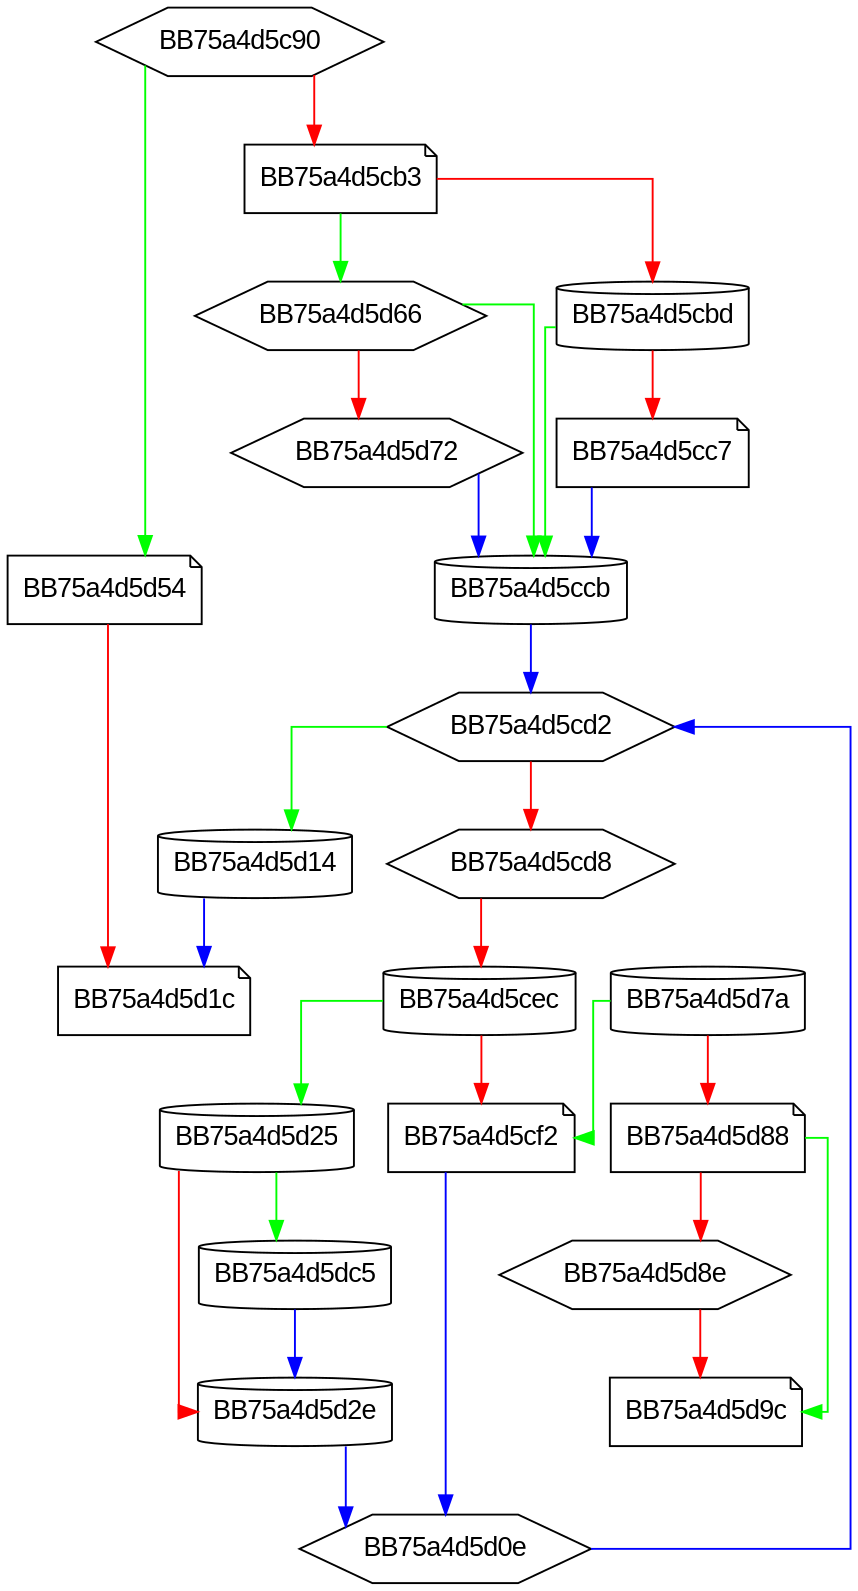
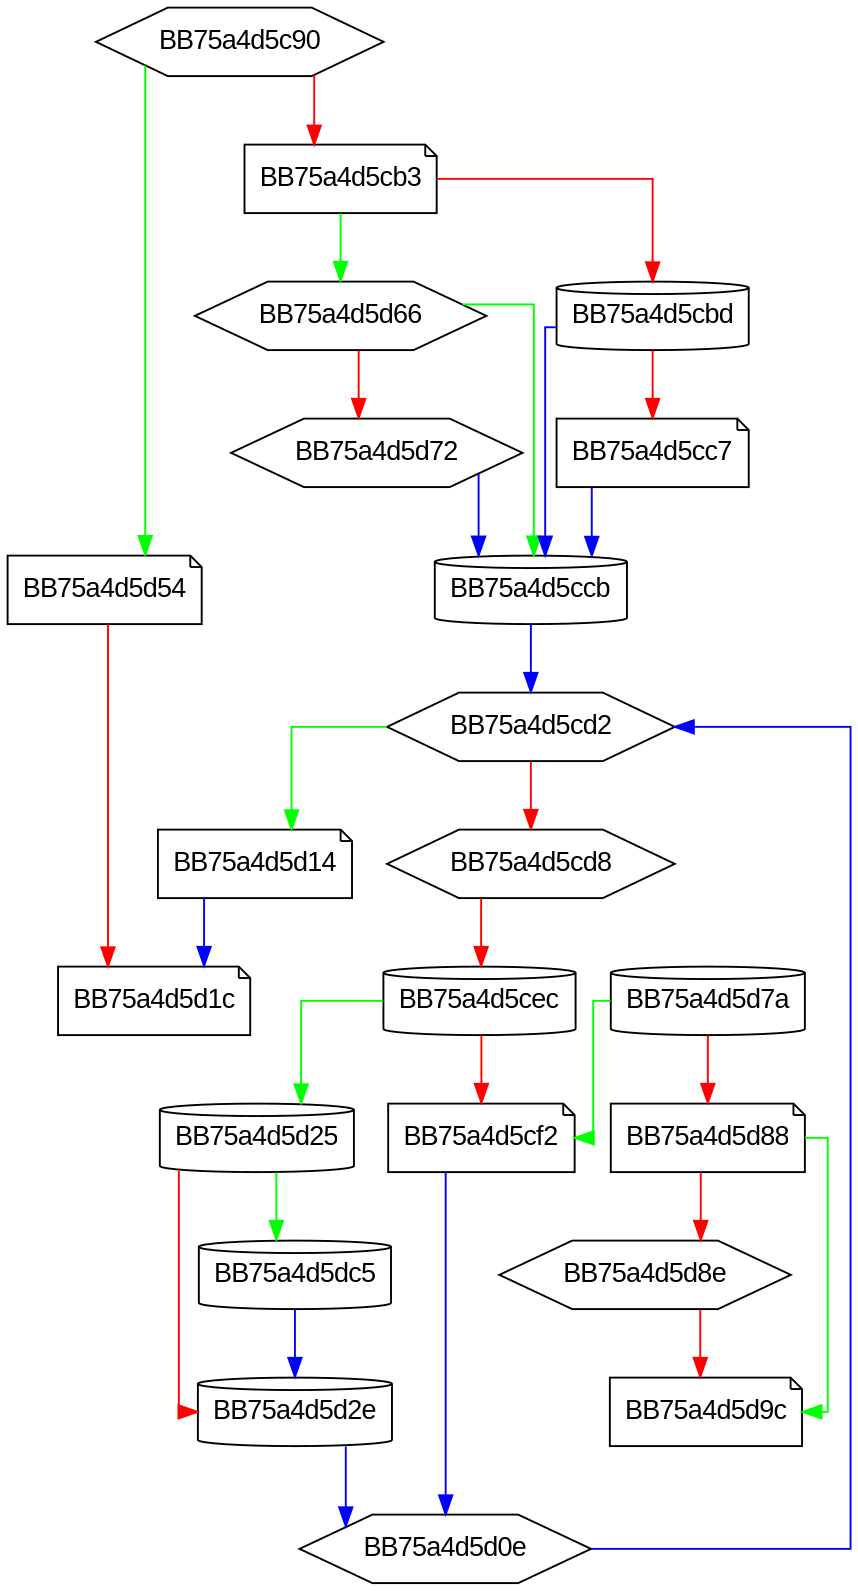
edge "BB75a4d5cbd" -> "BB75a4d5ccb": color green -> blue
node "BB75a4d5d14": shape cylinder -> note
